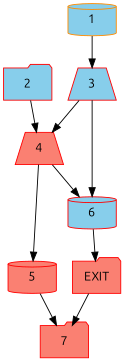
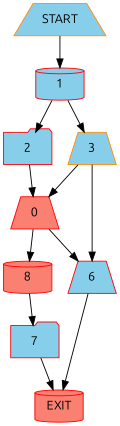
node "START": added
node "1": color darkorange -> red
node "3": color red -> darkorange
edge "1" -> "2": added
node "4": label "4" -> "0"
node "6": shape cylinder -> trapezium
node "5": label "5" -> "8"
node "EXIT": shape folder -> cylinder
edge "EXIT" -> "7": reversed
node "7": fillcolor salmon -> skyblue
